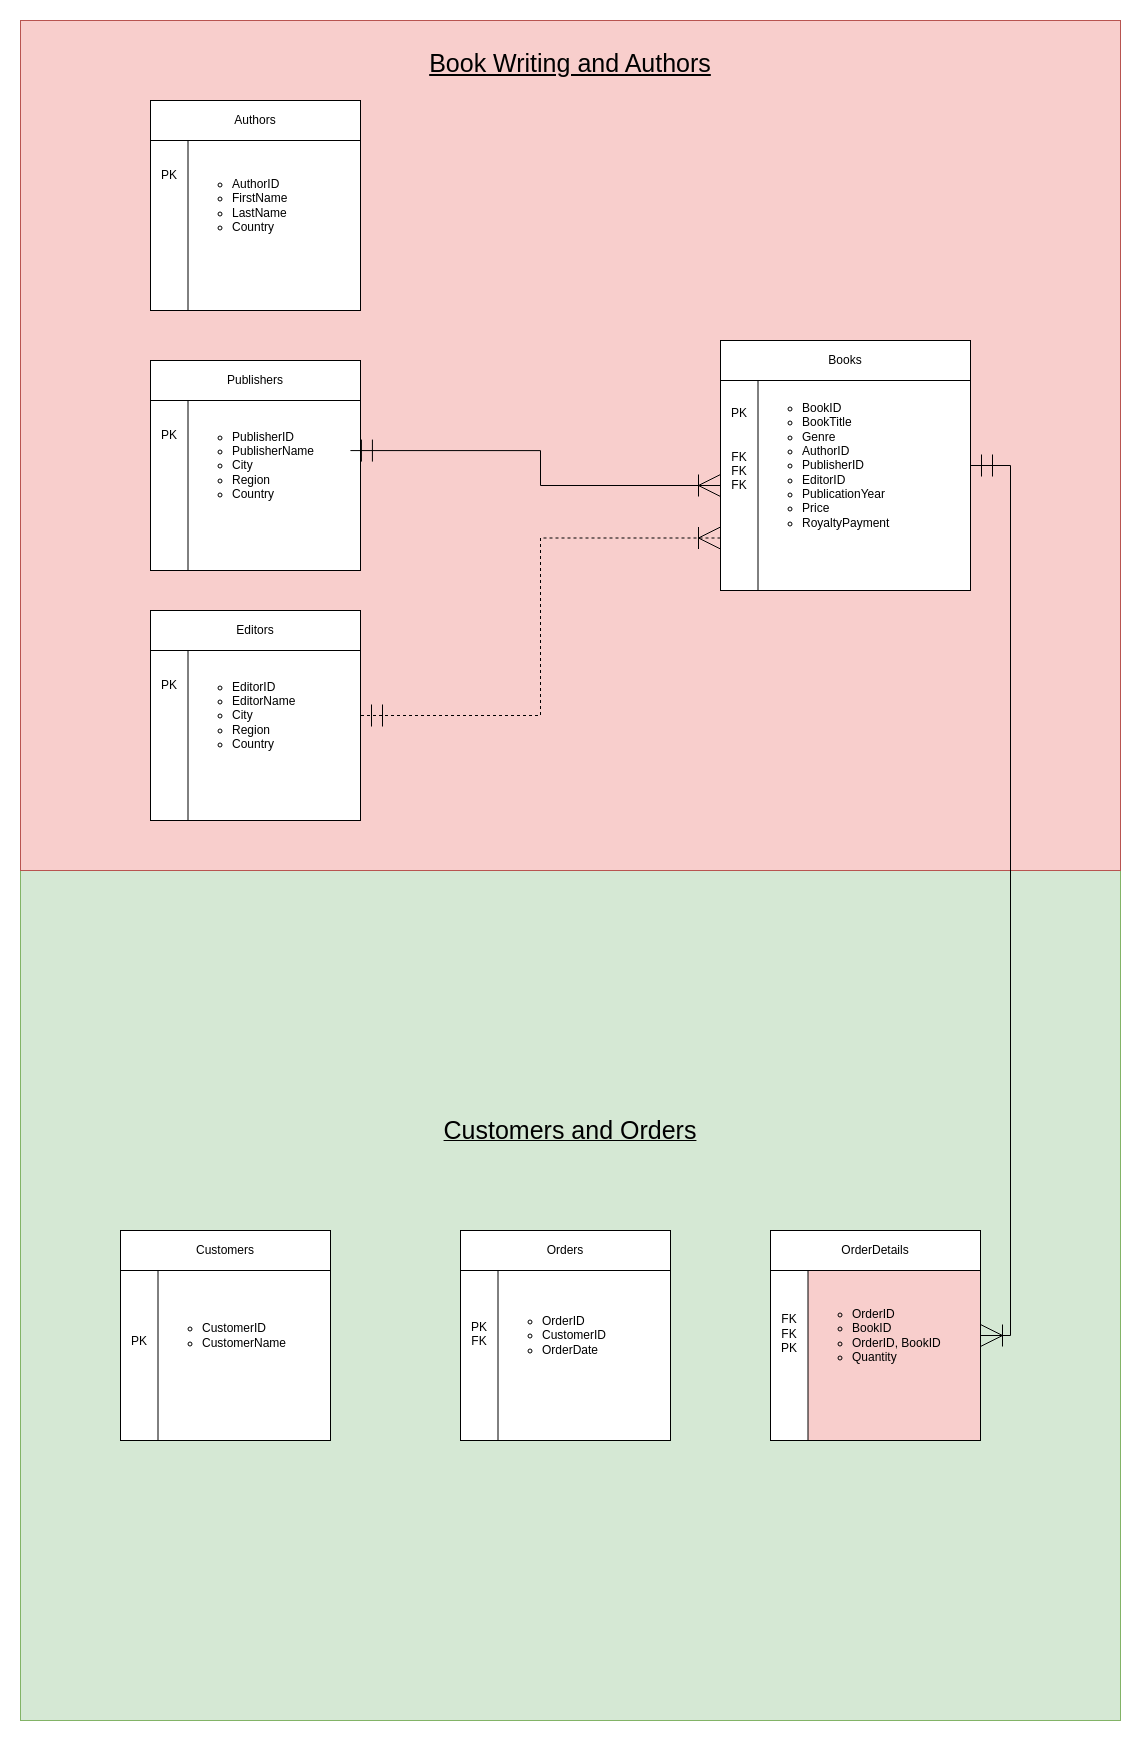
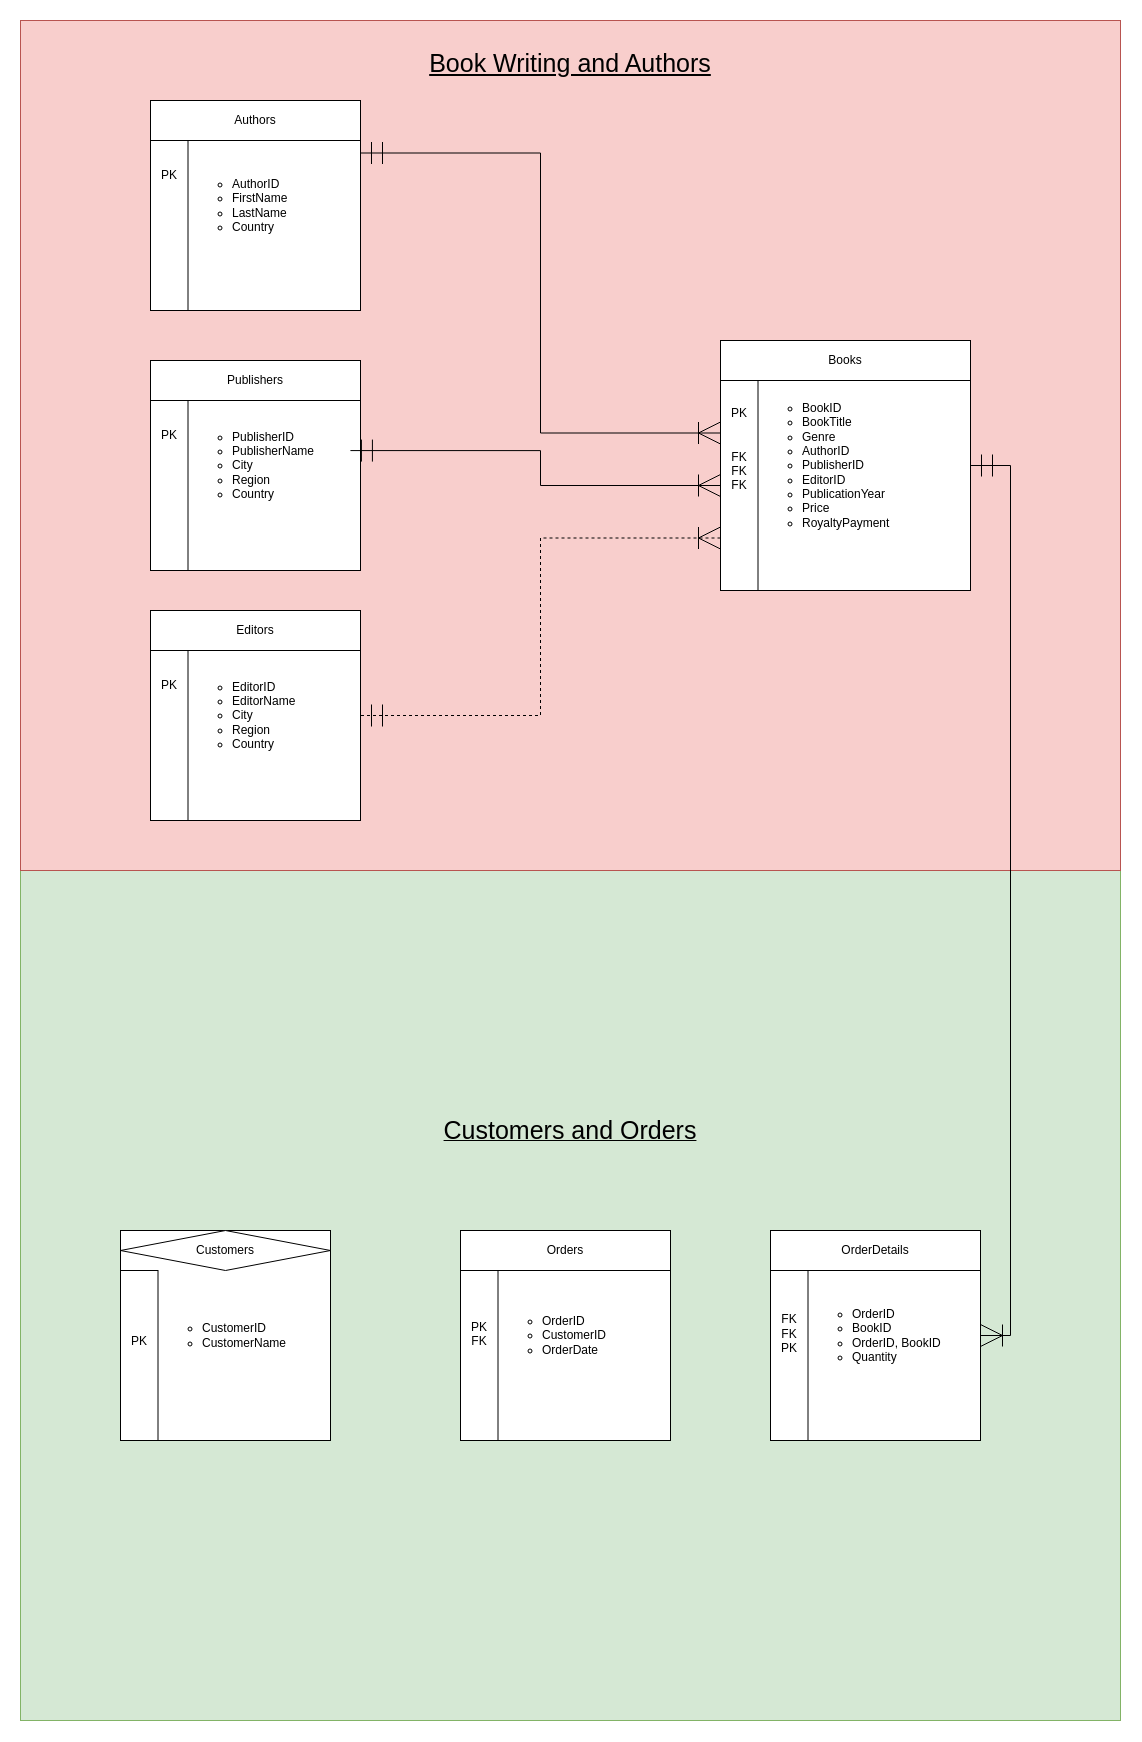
edge "AuthorID FirstName LastName Country" -- "PK FK FK FK": added
node "Customers": shape rectangle -> diamond
node "OrderID BookID OrderID, BookID Quantity": fillcolor #f8cecc -> #ffffff
